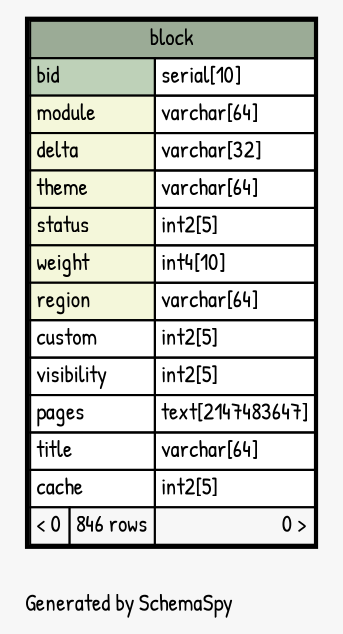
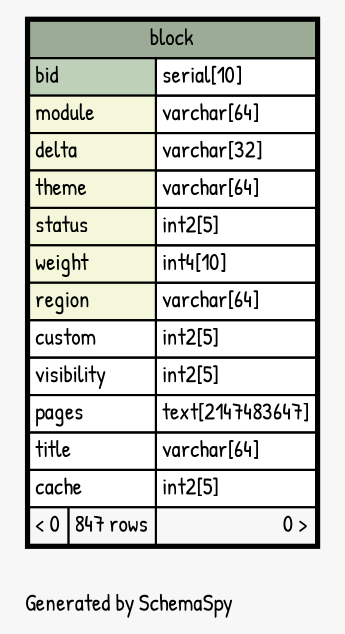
node "block": text "846 rows" -> "847 rows"
